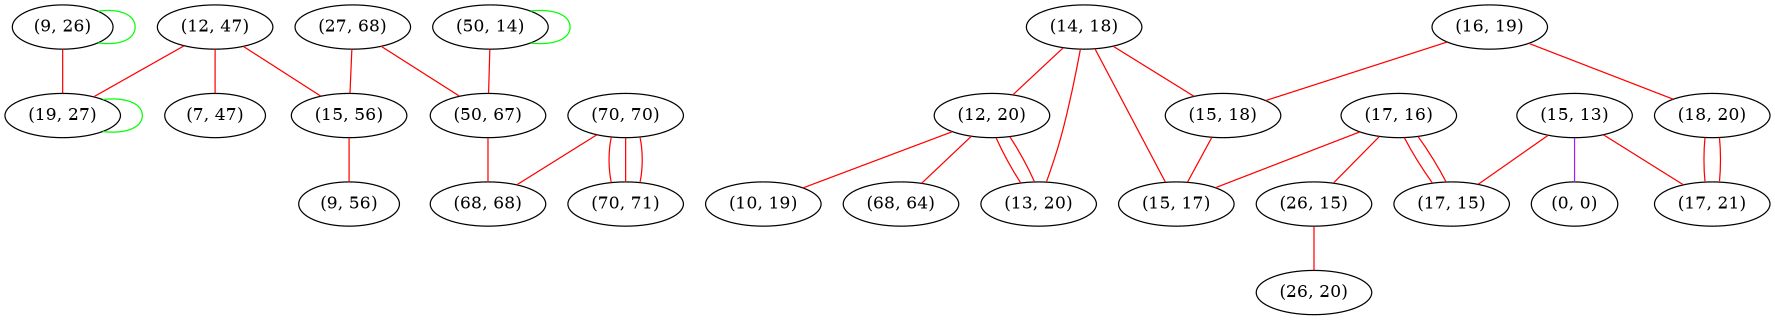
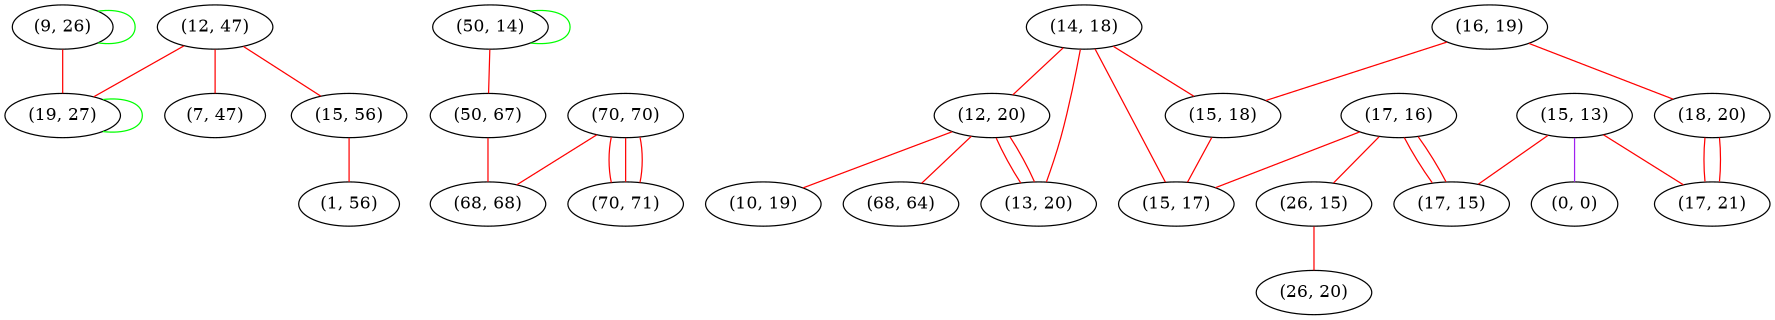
node "(27, 68)": removed
node "(9, 56)": label "(9, 56)" -> "(1, 56)"
